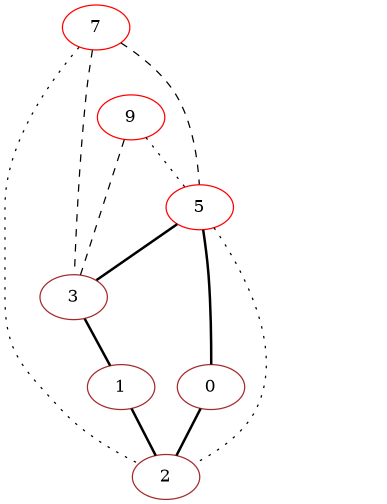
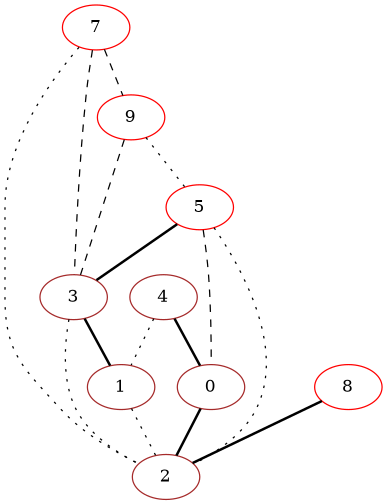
edge "7" -- "5": now "7" -- "9"
node "4": added
edge "5" -- "0": style bold -> dashed
node "8": added
edge "3" -- "2": added
edge "1" -- "2": style bold -> dotted
